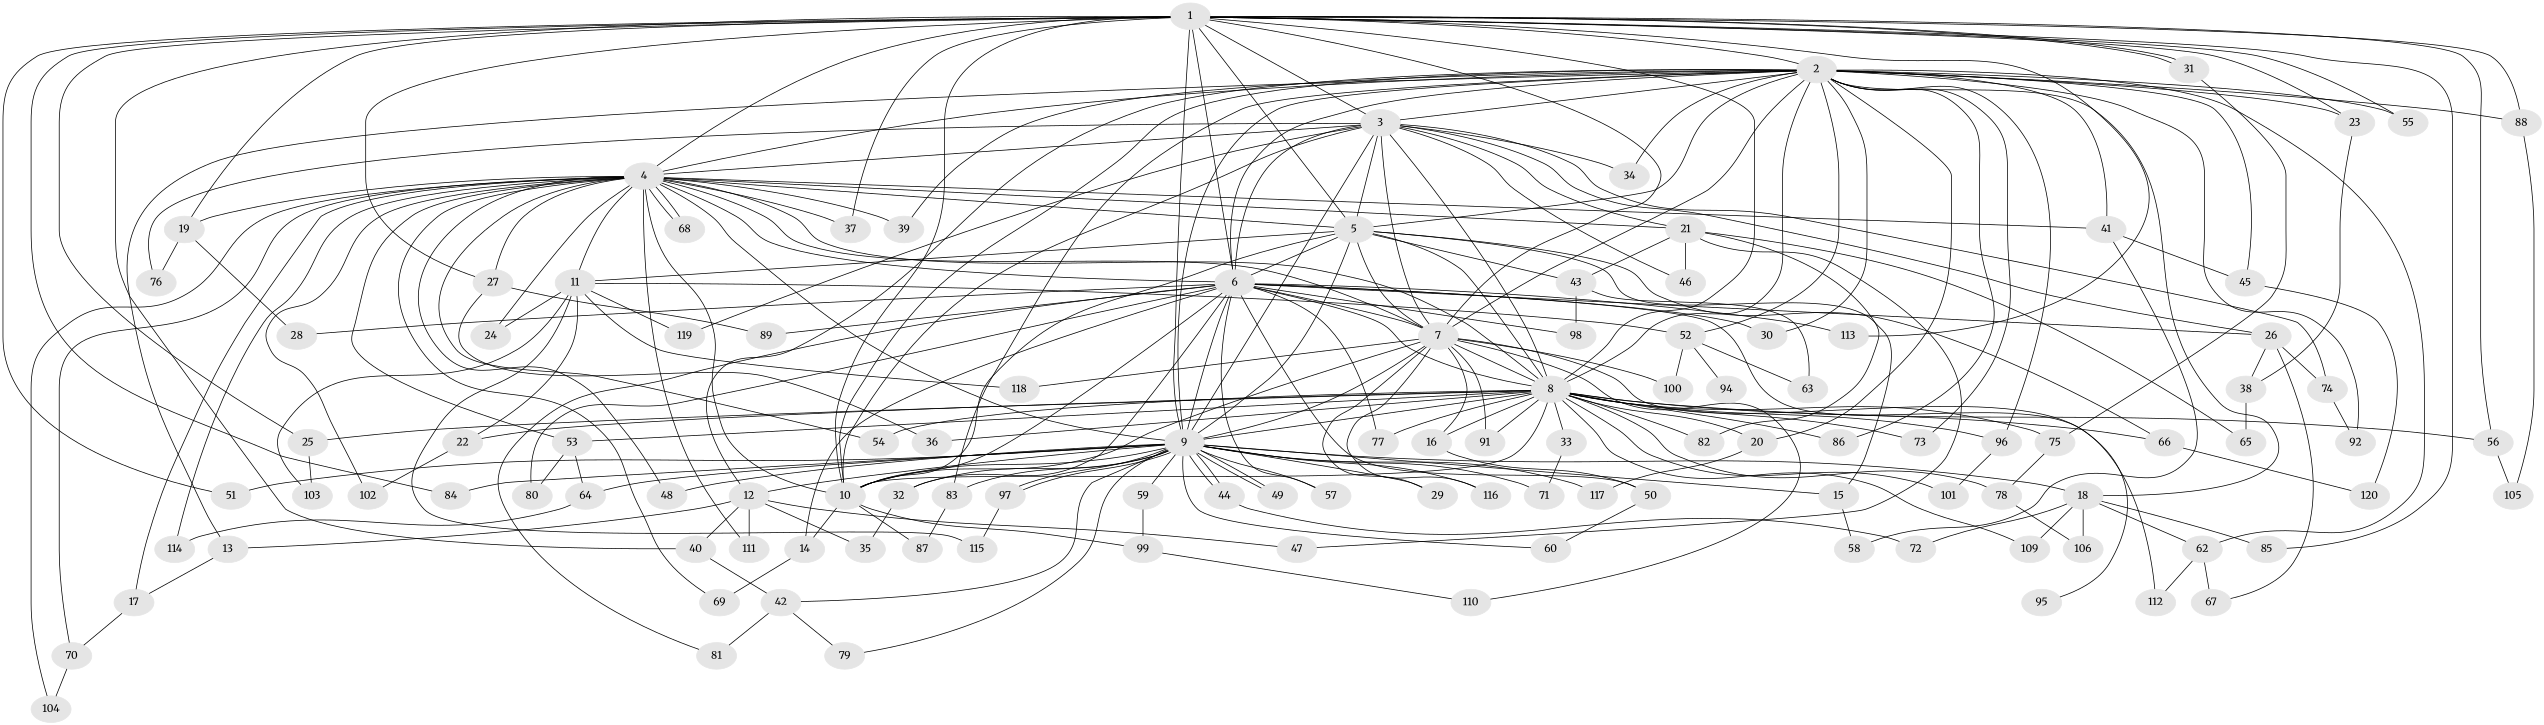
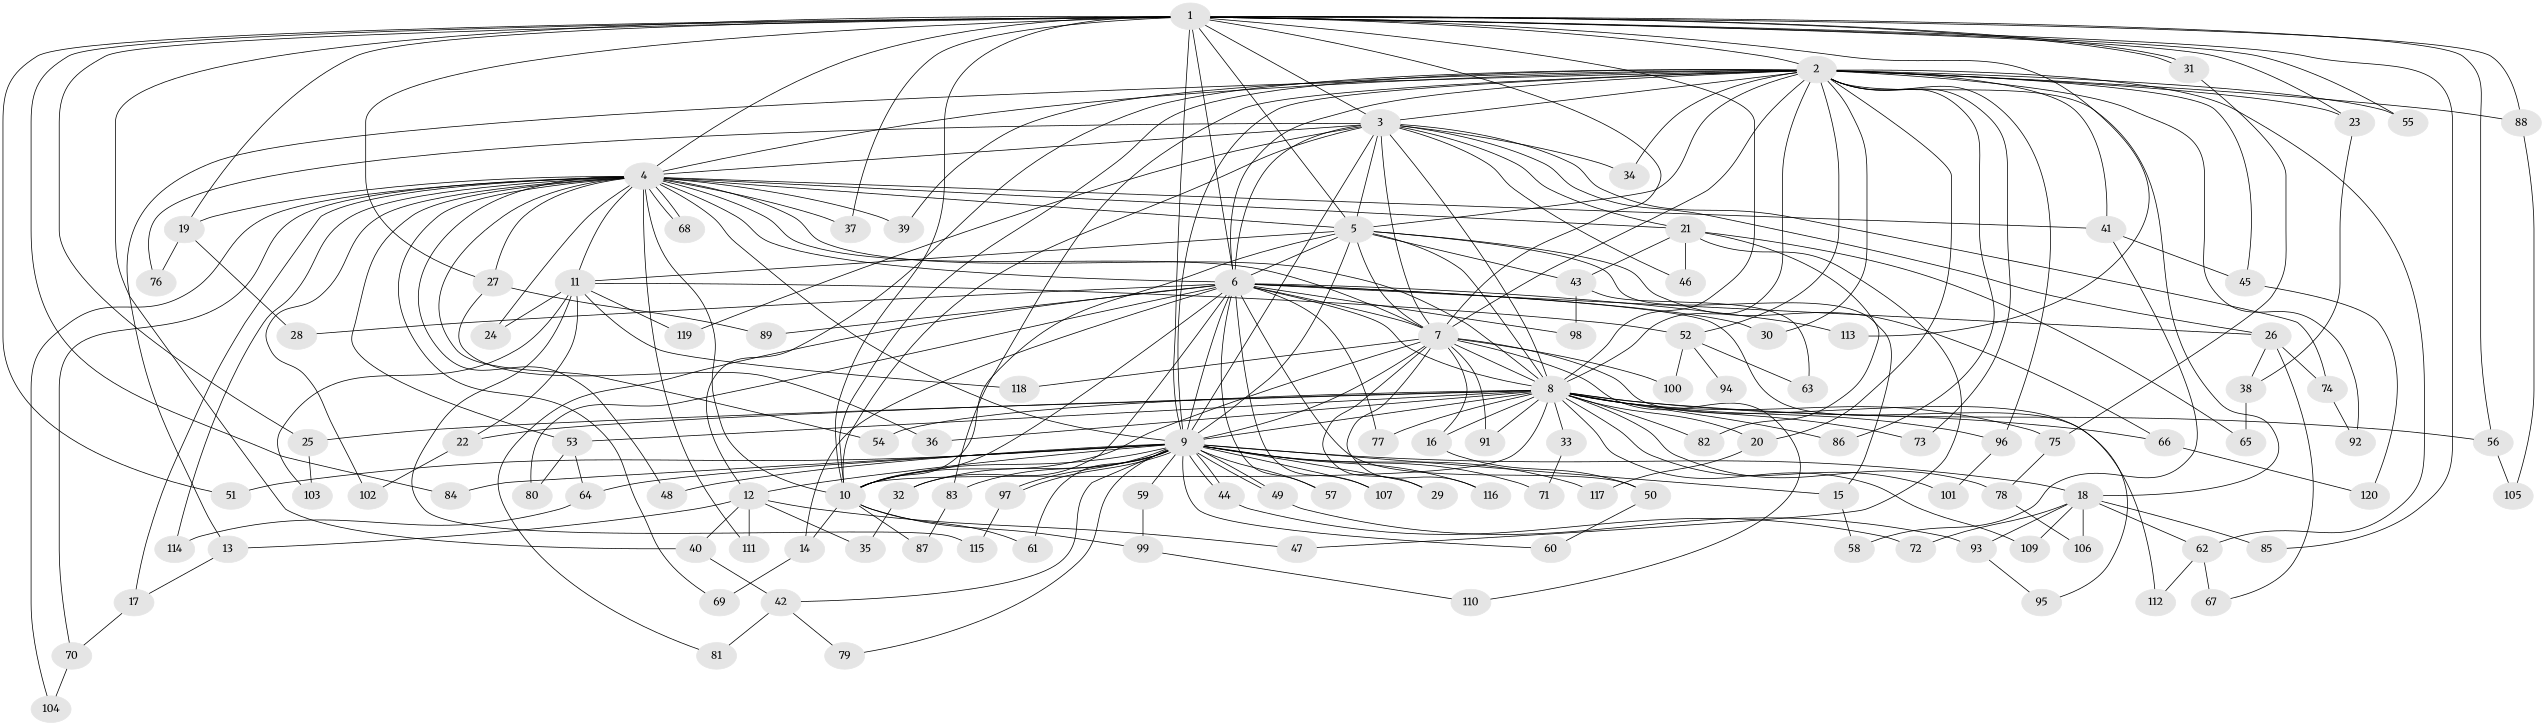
node "107": added
node "61": added
node "93": added
